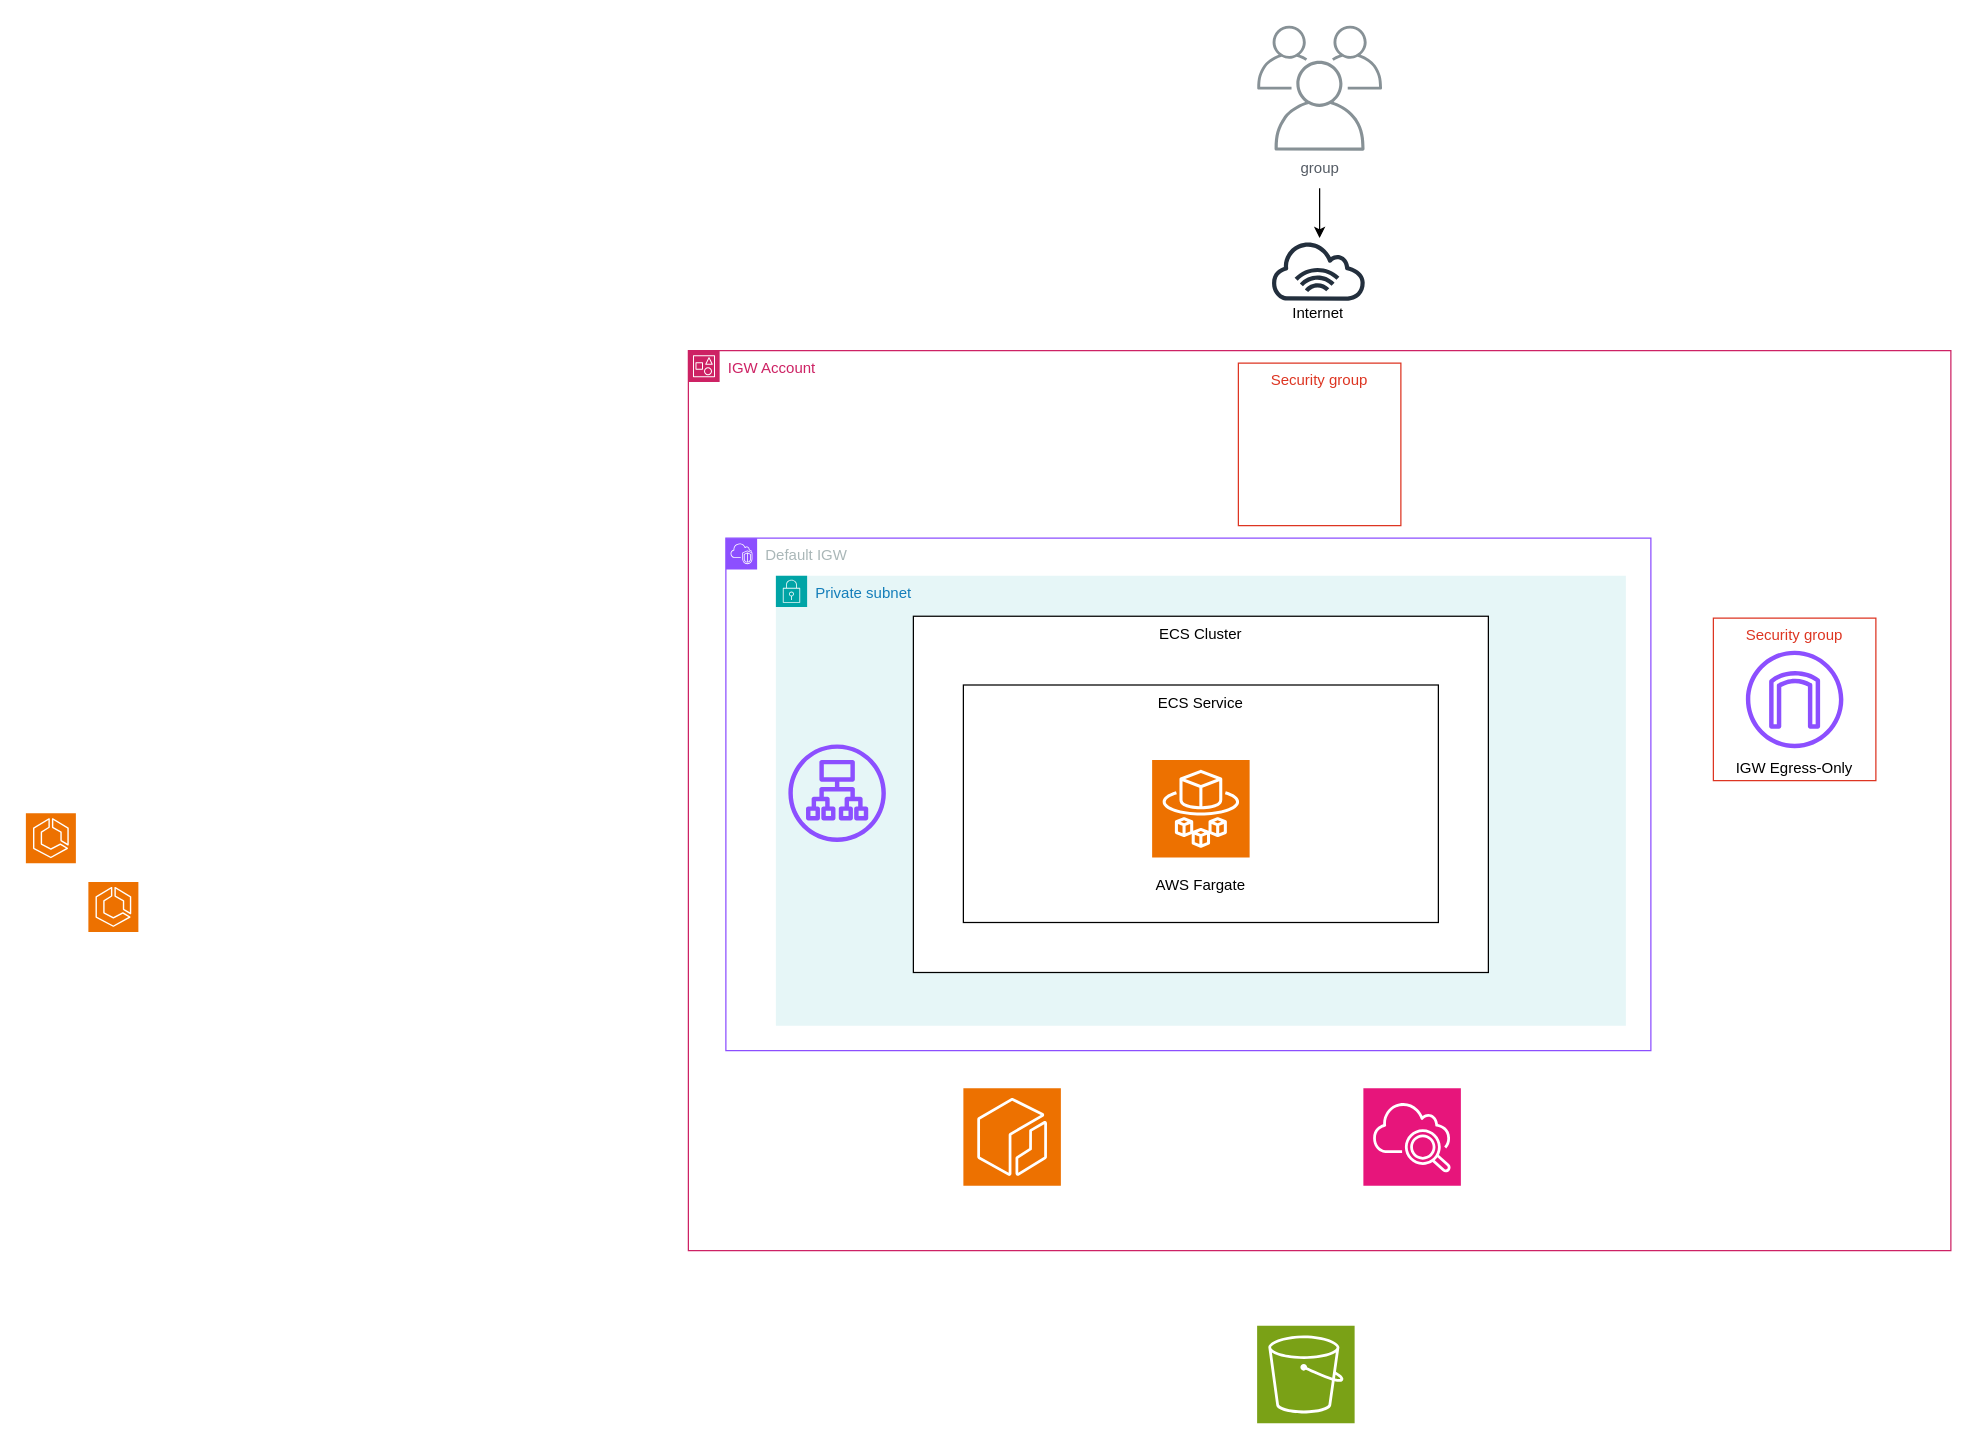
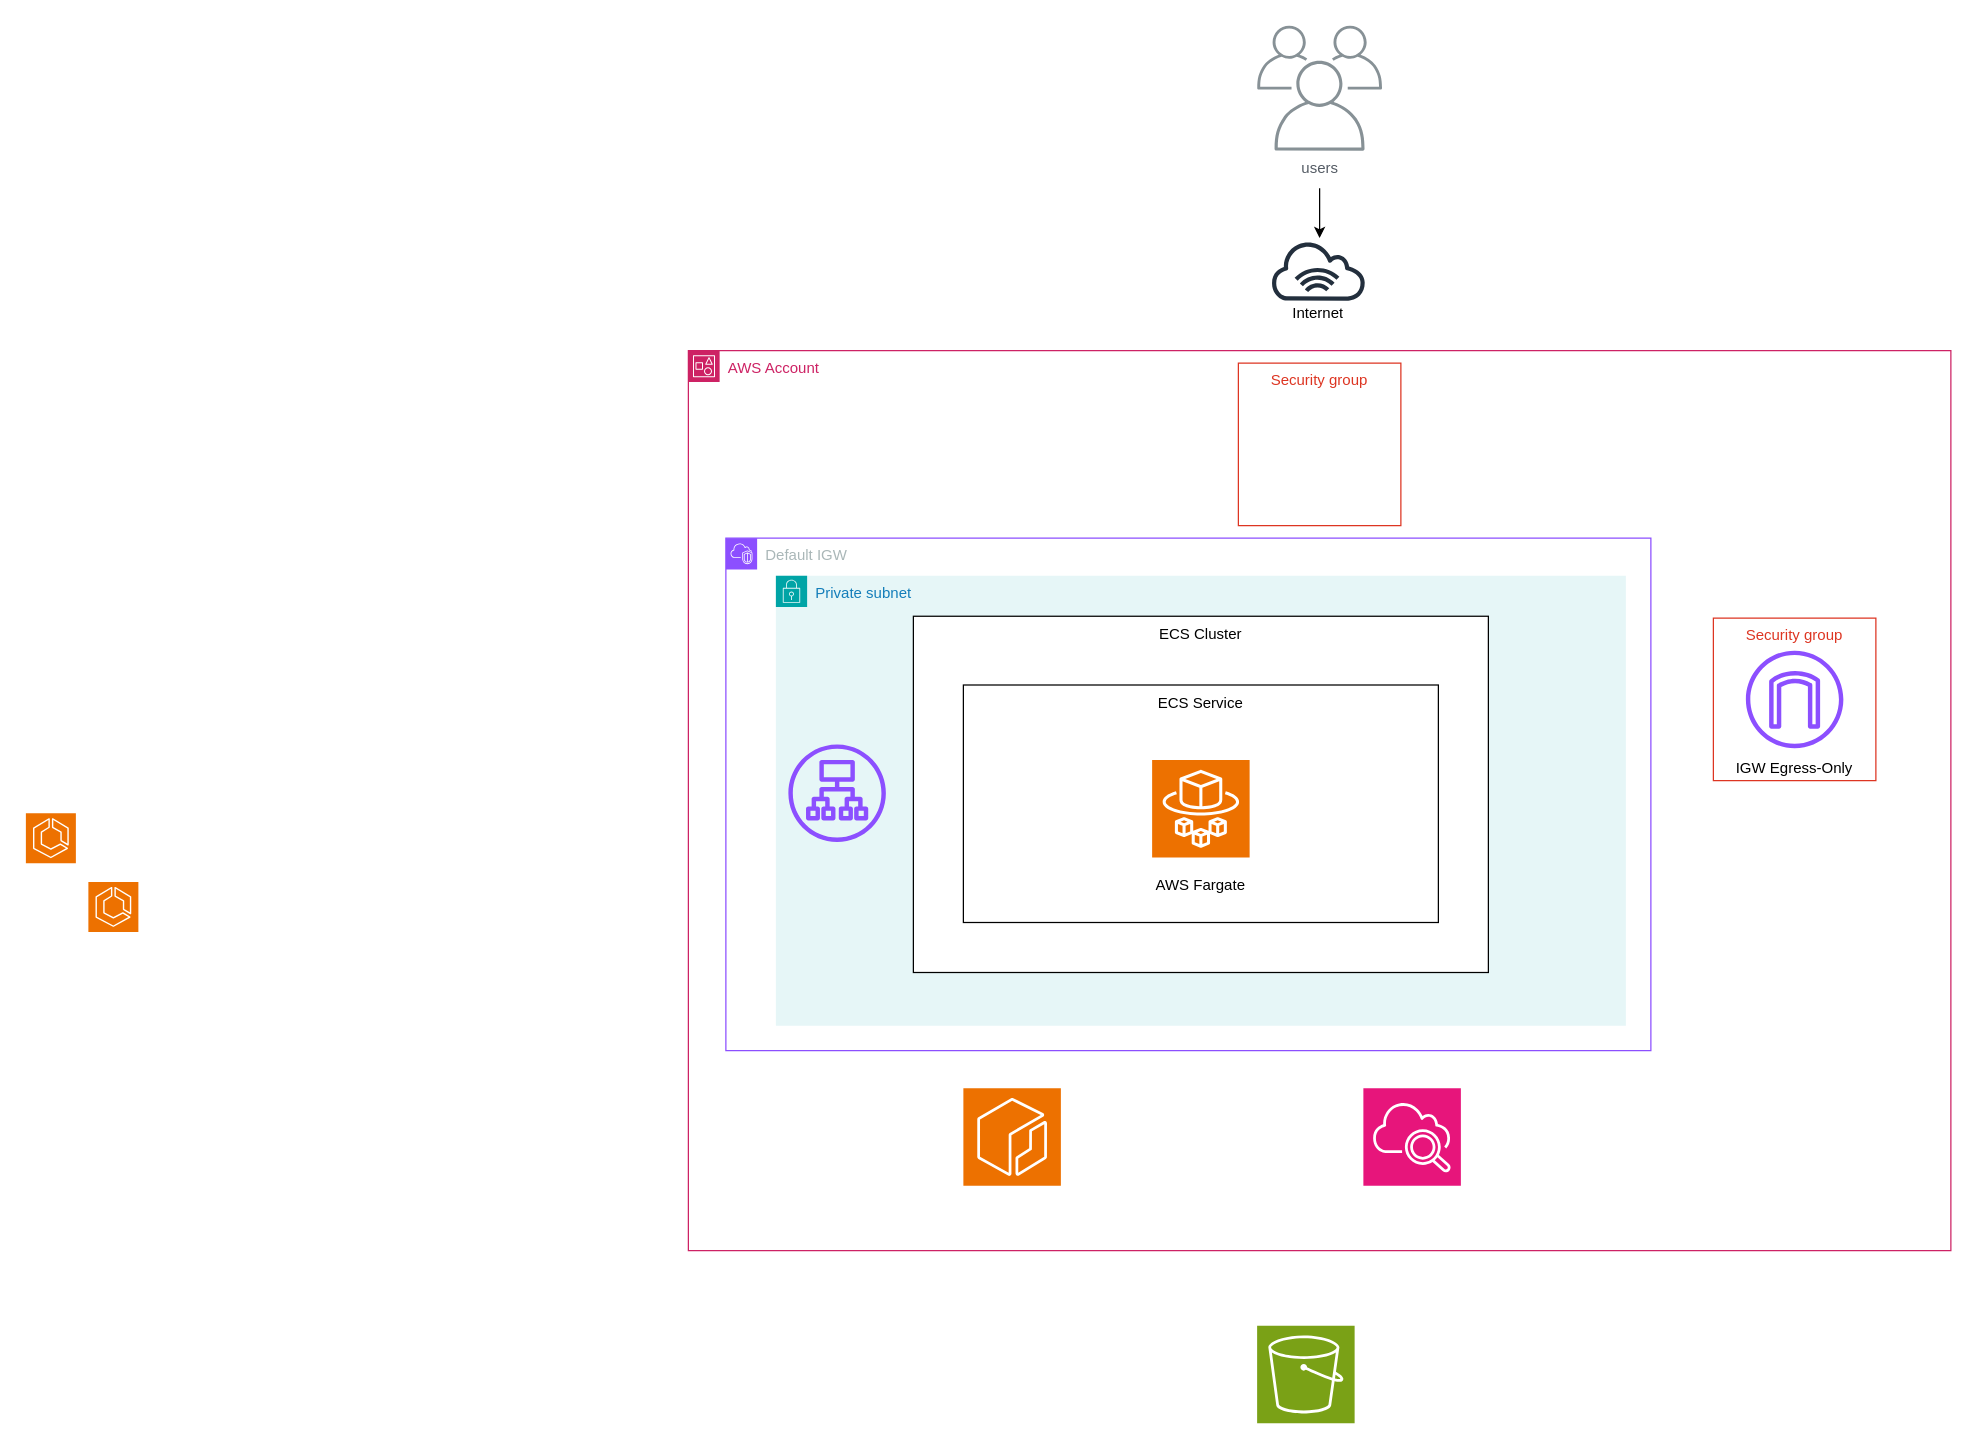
node "group": label "group" -> "users"
node "IGW Account": label "IGW Account" -> "AWS Account"
